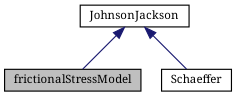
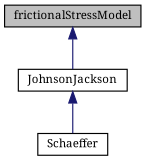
edge "frictionalStressModel" -> "JohnsonJackson": reversed
